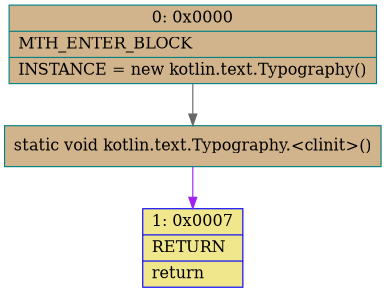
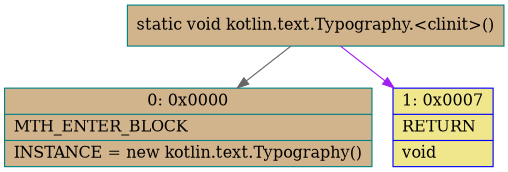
edge "0: 0x0000" -> "static void kotlin.text.Typography.<clinit>()": reversed
node "1: 0x0007": text "return" -> "void"
